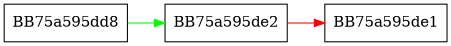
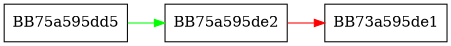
node "BB75a595dd8": label "BB75a595dd8" -> "BB75a595dd5"
node "BB75a595de1": label "BB75a595de1" -> "BB73a595de1"
